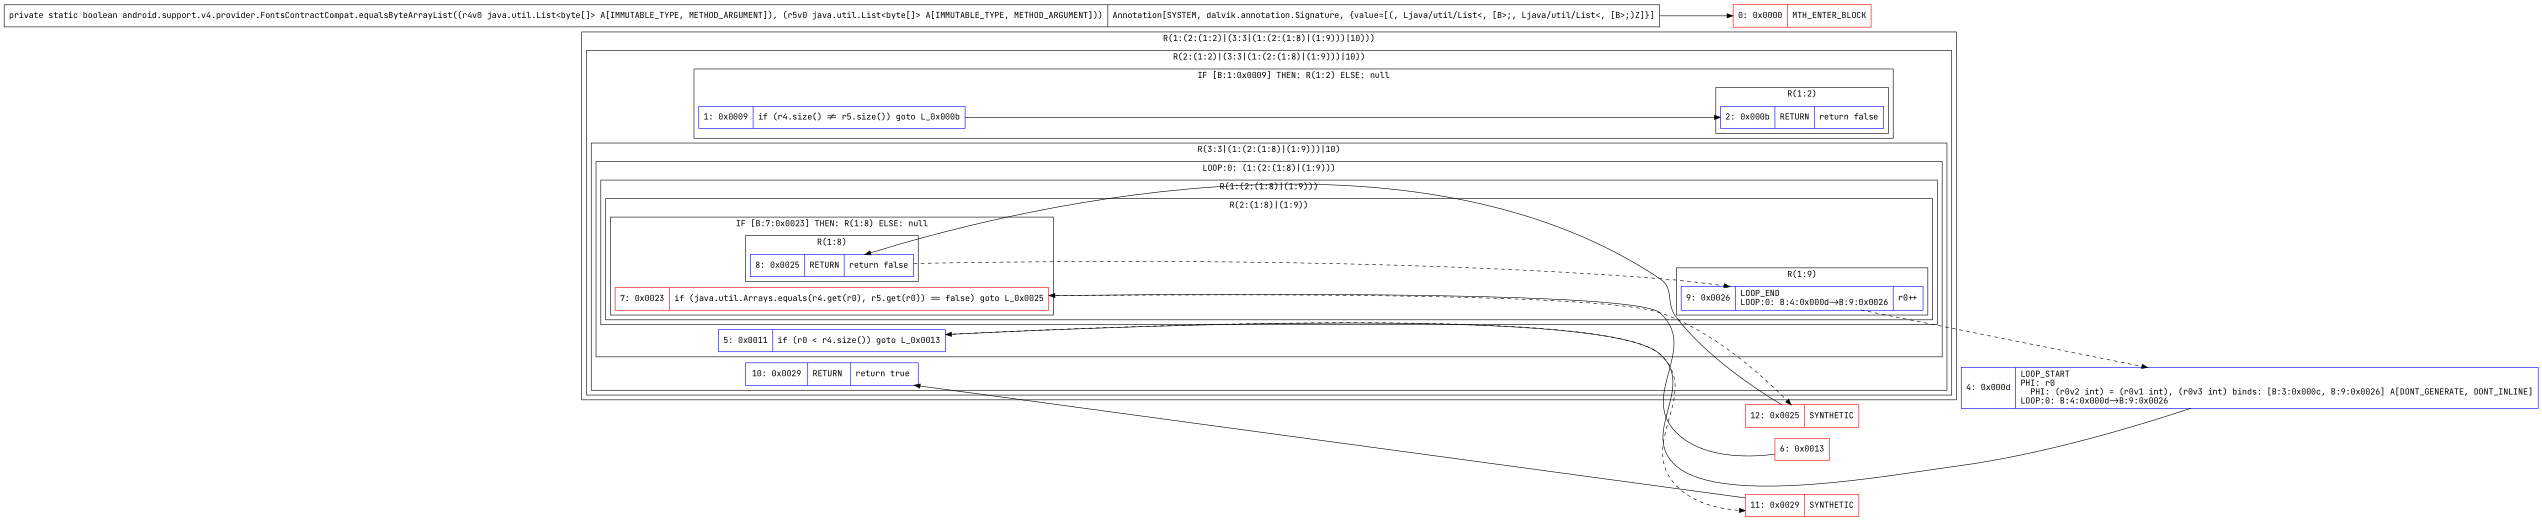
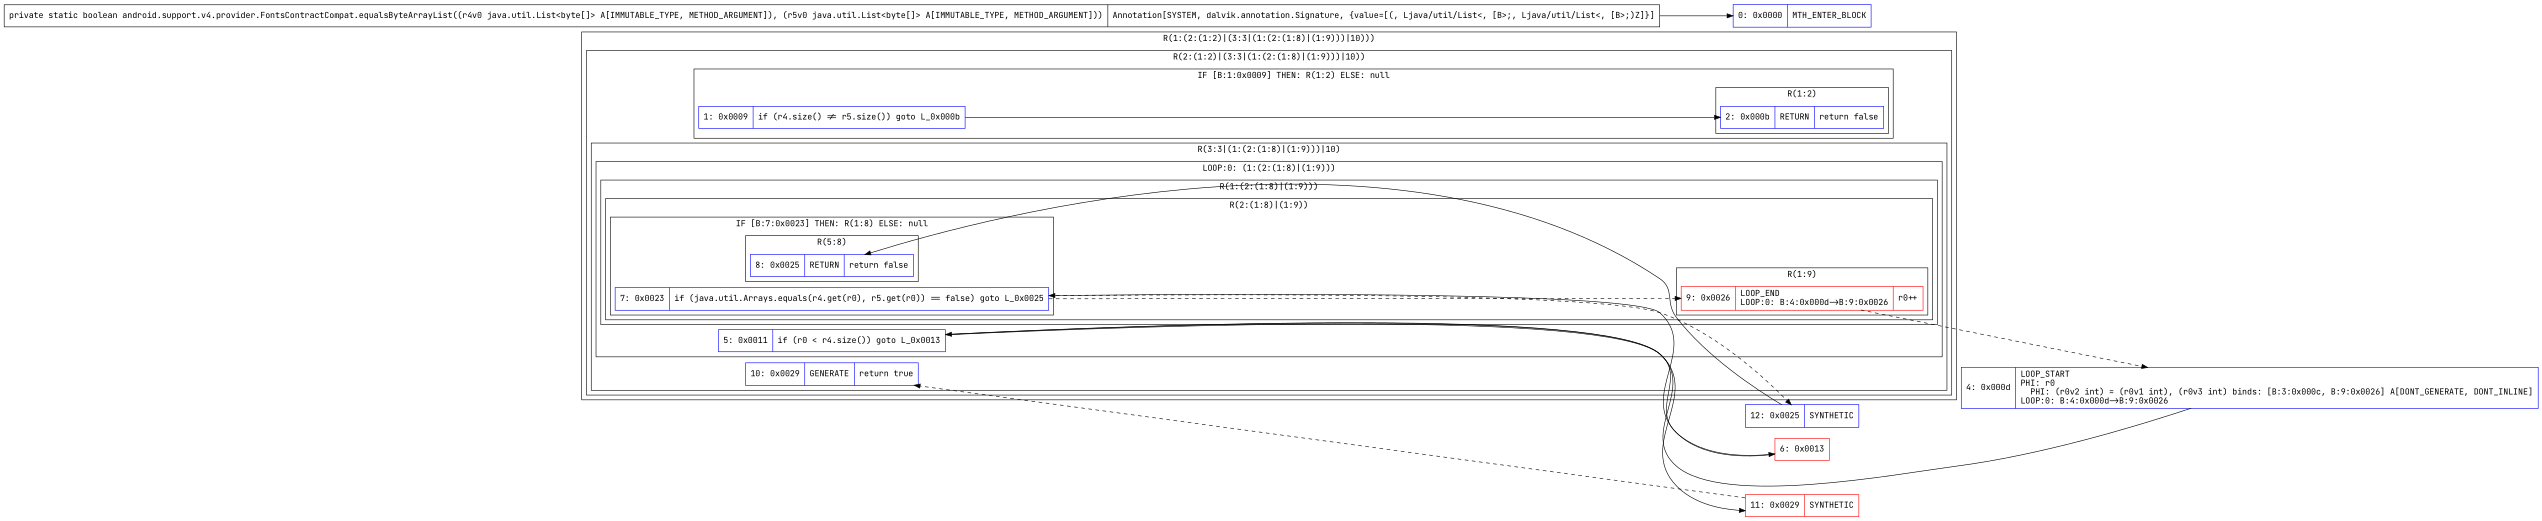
node "0: 0x0000": color red -> blue
cluster "R(1:8)": label "R(1:8)" -> "R(5:8)"
edge "8: 0x0025" -> "9: 0x0026": now "7: 0x0023" -> "9: 0x0026"
node "9: 0x0026": color blue -> red
node "7: 0x0023": color red -> blue
edge "5: 0x0011" -> "11: 0x0029": style dashed -> solid
edge "5: 0x0011" -> "6: 0x0013": added
node "10: 0x0029": text "RETURN" -> "GENERATE"
node "12: 0x0025": color red -> blue
edge "11: 0x0029" -> "10: 0x0029": style solid -> dashed
